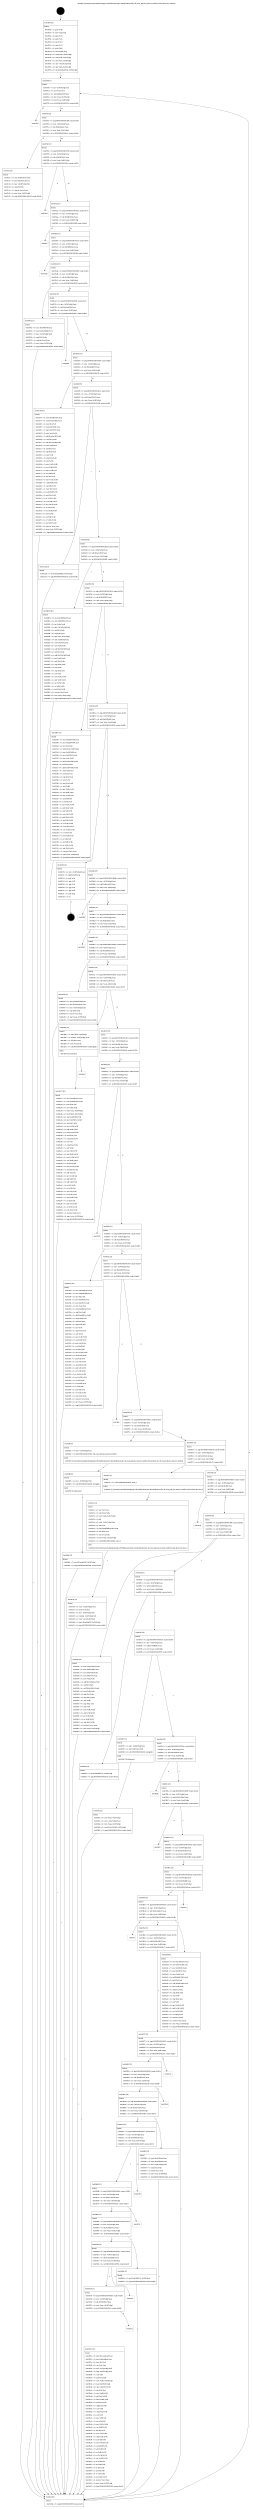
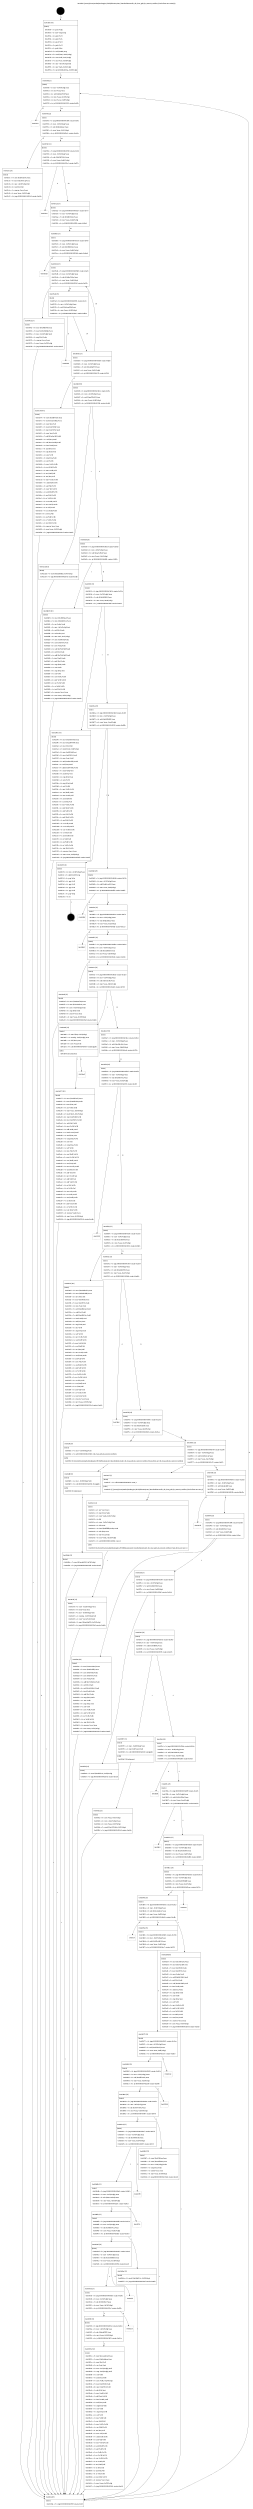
node "0x401f1f": removed
edge "0x401606 [25]" -> "0x40161f [25]": now "0x401606 [25]" -> "0x4015d4 [25]"
node "0x40193f [25]": added
